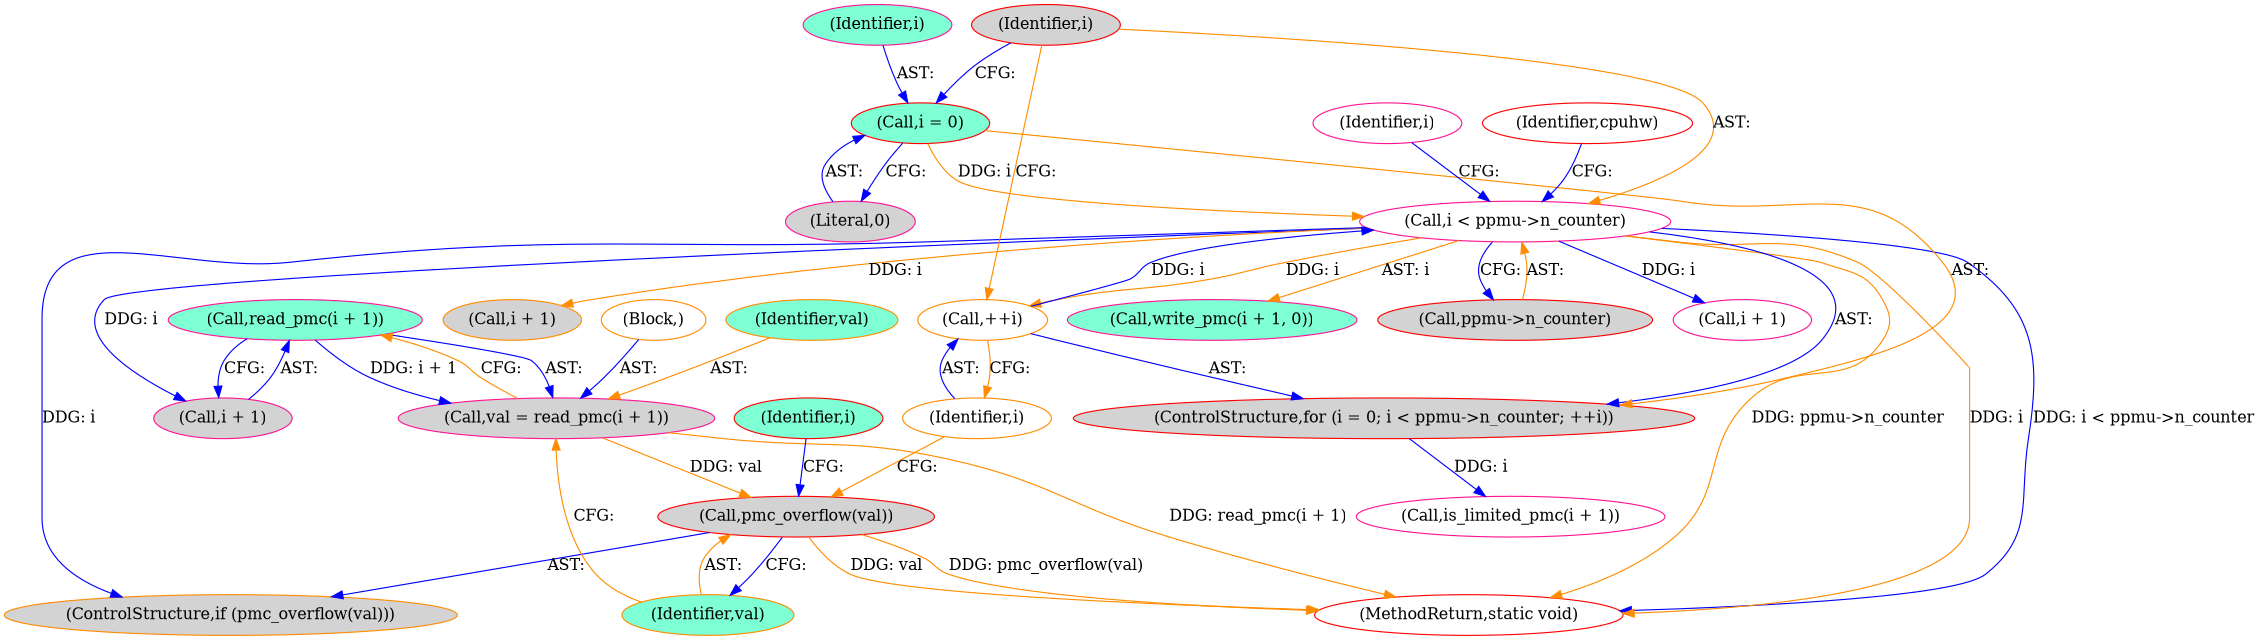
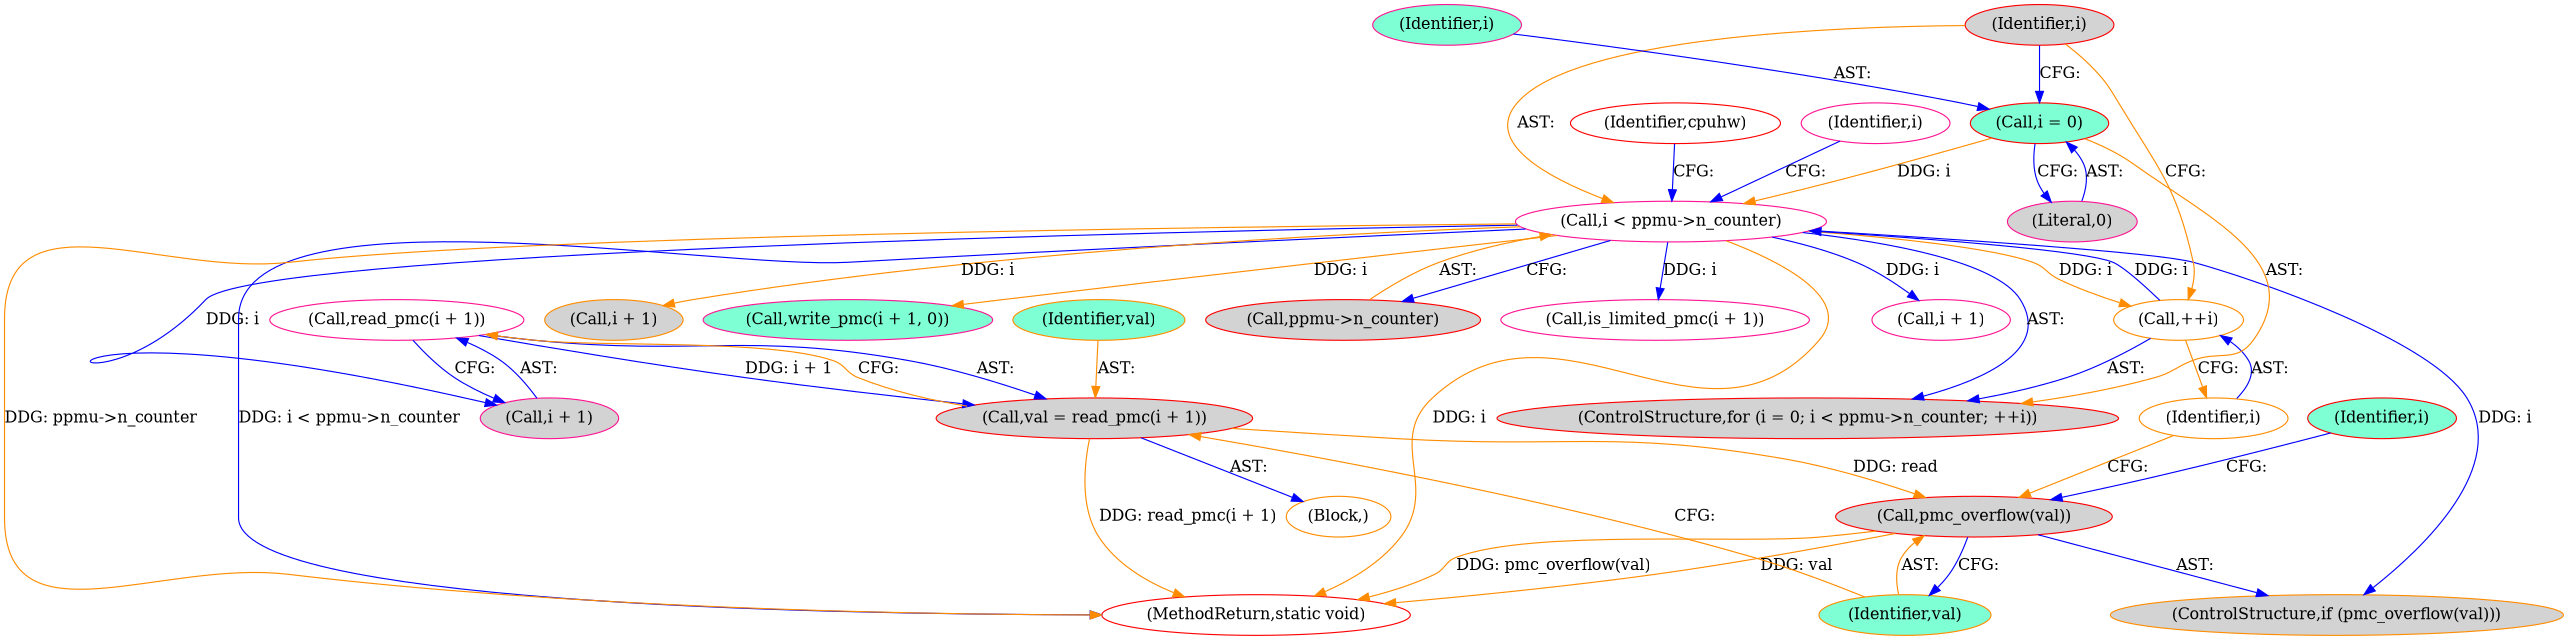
edge "(Call,i < ppmu->n_counter)" -> "(Call,write_pmc(i + 1, 0))": label "AST: i" -> "DDG: i"
node "(Call,read_pmc(i + 1))": fillcolor aquamarine -> white
edge "(Block,)" -> "(Call,val = read_pmc(i + 1))": reversed
node "(Call,val = read_pmc(i + 1))": color deeppink -> red
edge "(ControlStructure,for (i = 0; i < ppmu->n_counter; ++i))" -> "(Call,is_limited_pmc(i + 1))": now "(Call,i < ppmu->n_counter)" -> "(Call,is_limited_pmc(i + 1))"
edge "(Call,val = read_pmc(i + 1))" -> "(Call,pmc_overflow(val))": label "DDG: val" -> "DDG: read"
